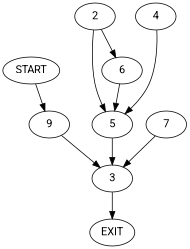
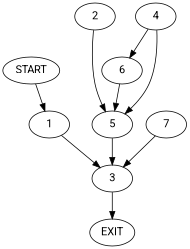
edge "2" -> "6": now "4" -> "6"
node "9": label "9" -> "1"
